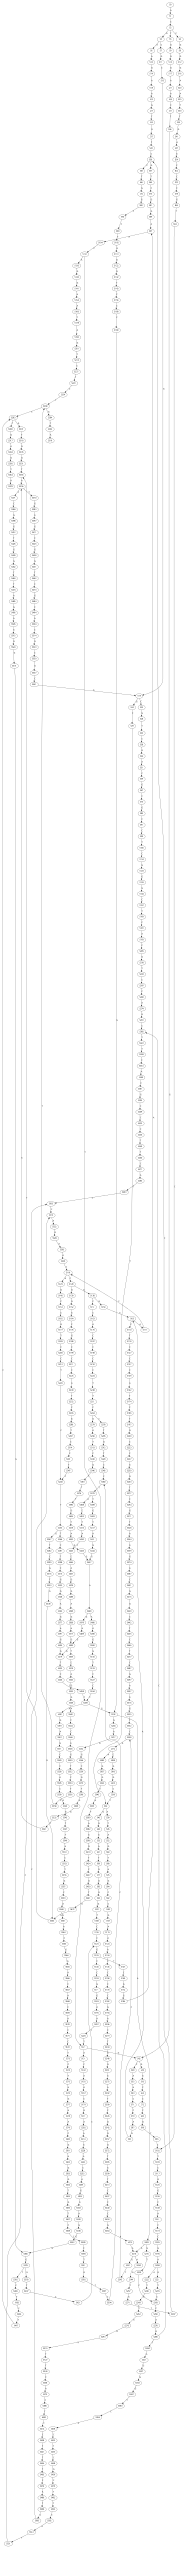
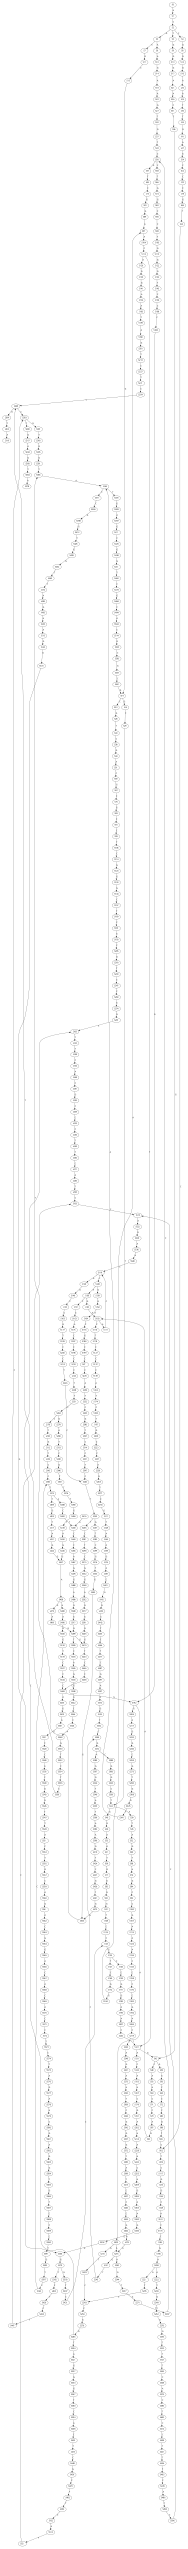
edge "S402" -> "S416": now "S402" -> "S430"
